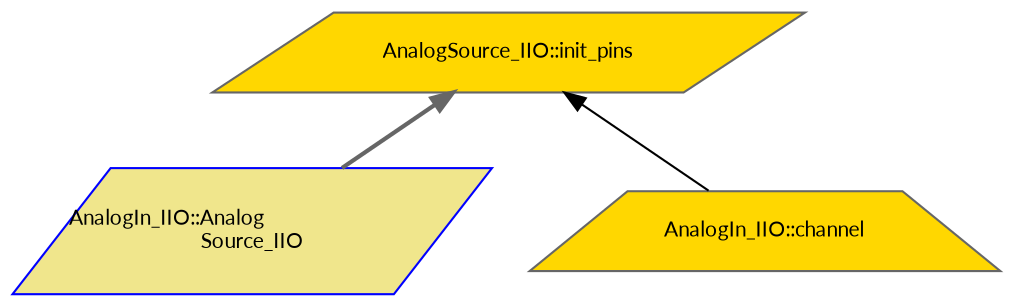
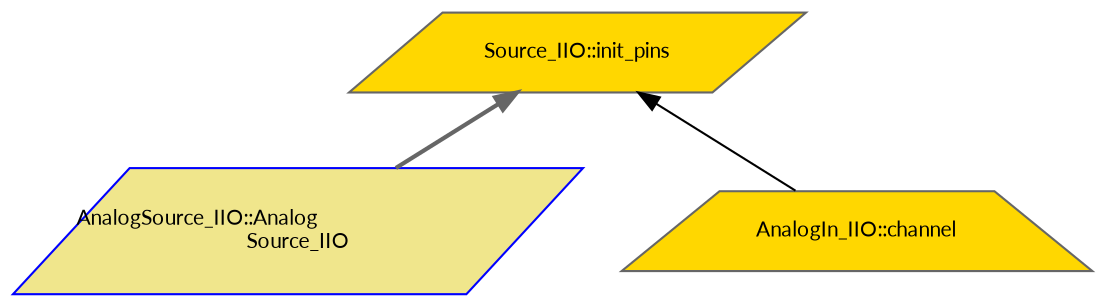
node "AnalogSource_IIO::init_pins": label "AnalogSource_IIO::init_pins" -> "Source_IIO::init_pins"
node "AnalogIn_IIO::Analog Source_IIO": label "AnalogIn_IIO::Analog Source_IIO" -> "AnalogSource_IIO::Analog Source_IIO"
